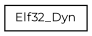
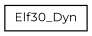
node "Elf32_Dyn": label "Elf32_Dyn" -> "Elf30_Dyn"
